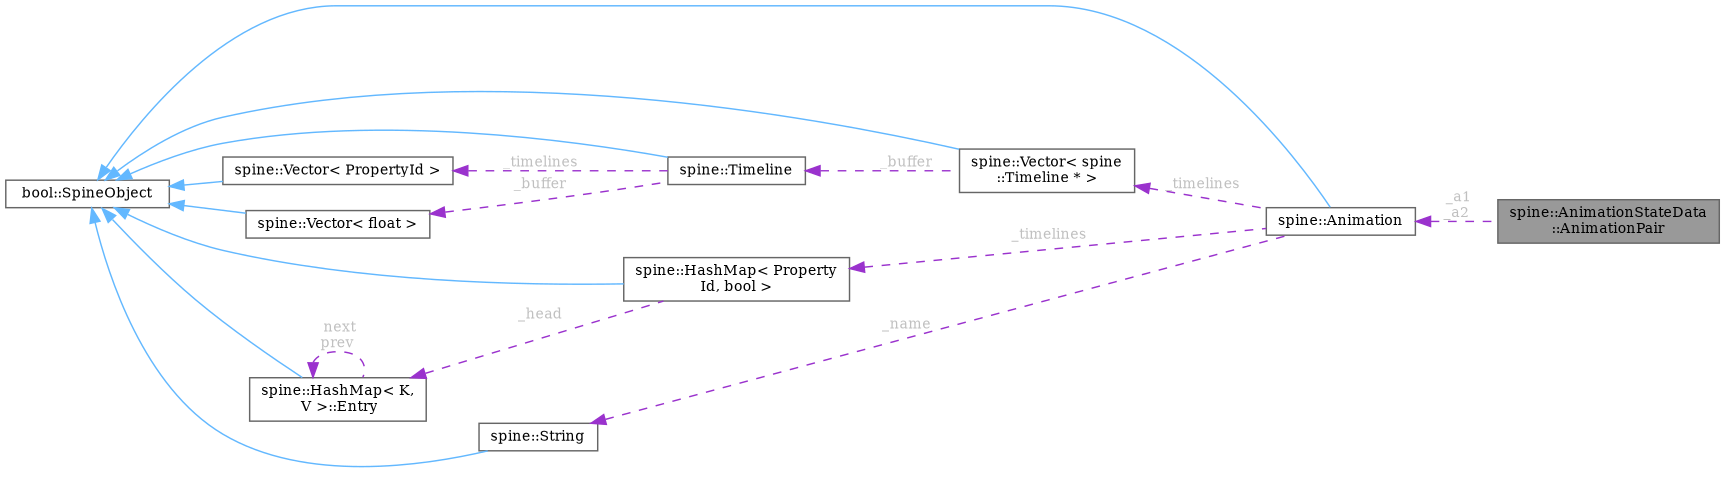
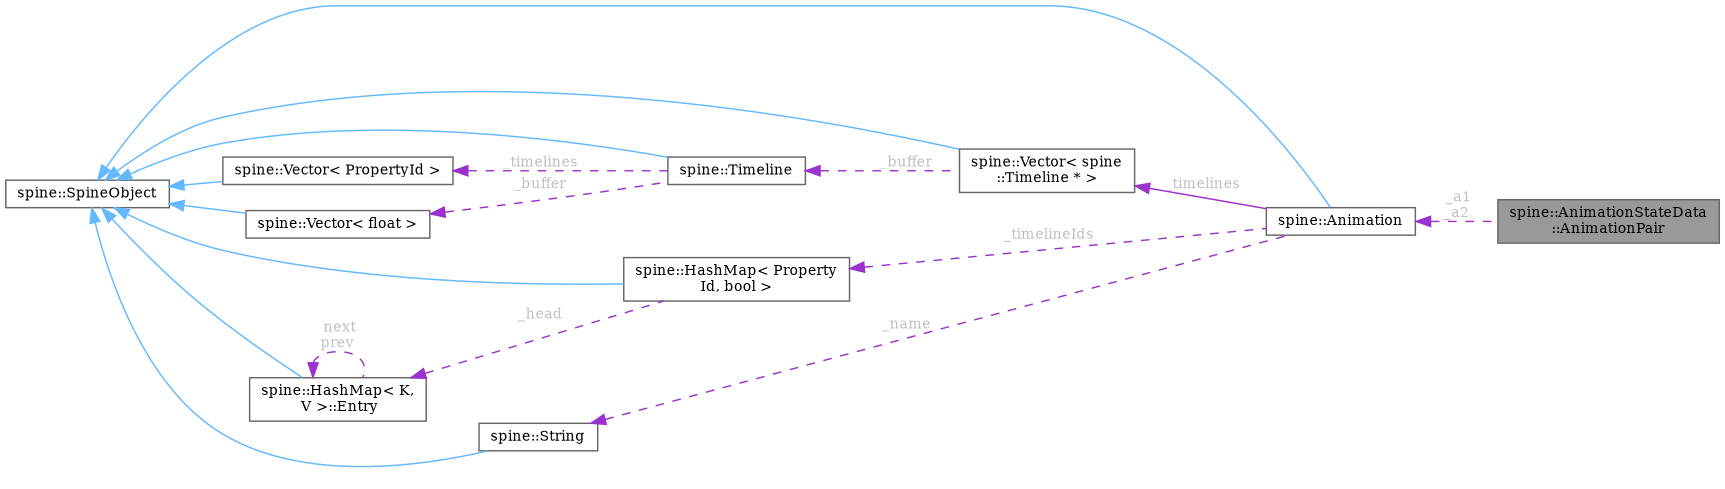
node "bool::SpineObject": label "bool::SpineObject" -> "spine::SpineObject"
edge "spine::Animation" -> "spine::Vector< spine ::Timeline * >": style dashed -> solid
edge "spine::Animation" -> "spine::HashMap< Property Id, bool >": label " _timelines" -> " _timelineIds"
